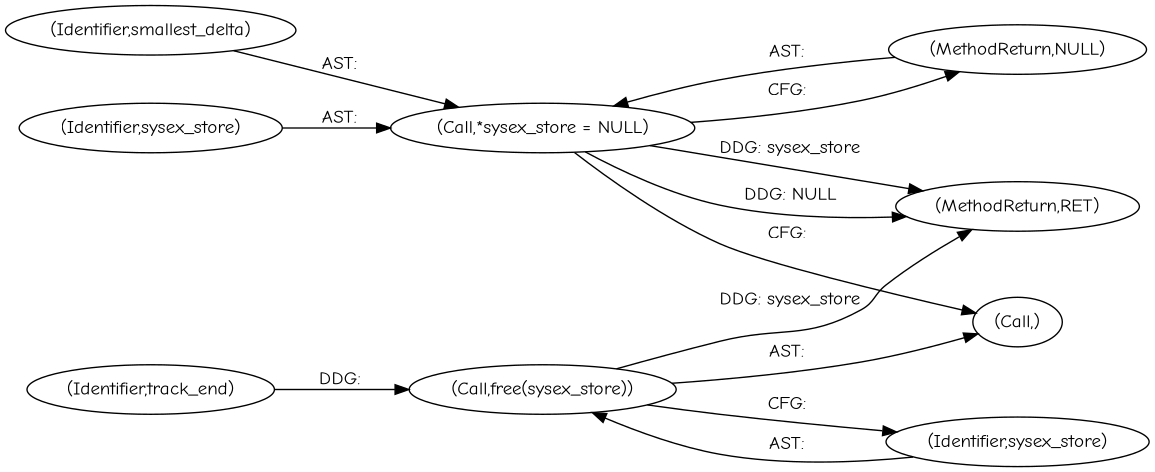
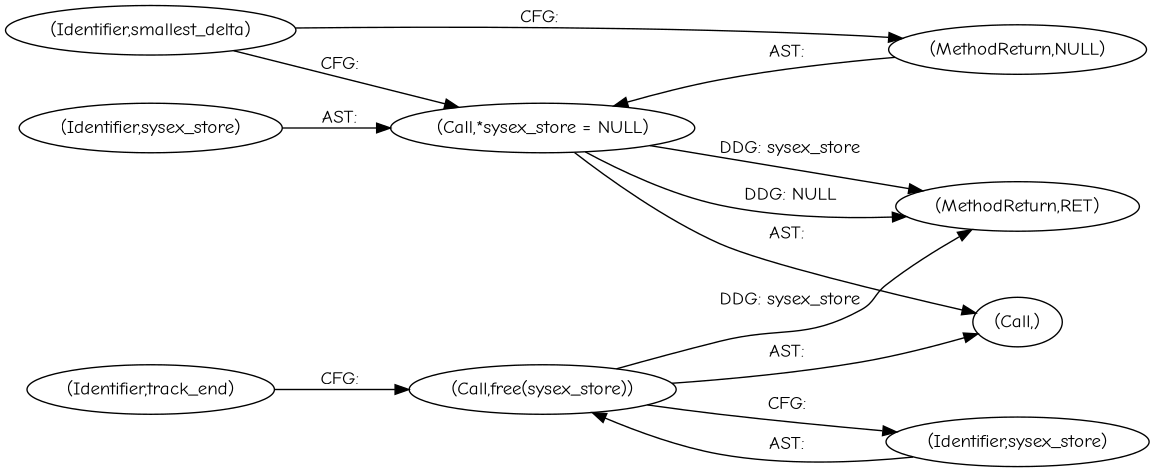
edge "(Identifier,smallest_delta)" -> "(Call,*sysex_store = NULL)": label "AST: " -> "CFG: "
edge "(Call,*sysex_store = NULL)" -> "(MethodReturn,NULL)": now "(Identifier,smallest_delta)" -> "(MethodReturn,NULL)"
edge "(Call,*sysex_store = NULL)" -> "(Call,)": label "CFG: " -> "AST: "
edge "(Identifier,track_end)" -> "(Call,free(sysex_store))": label "DDG: " -> "CFG: "
